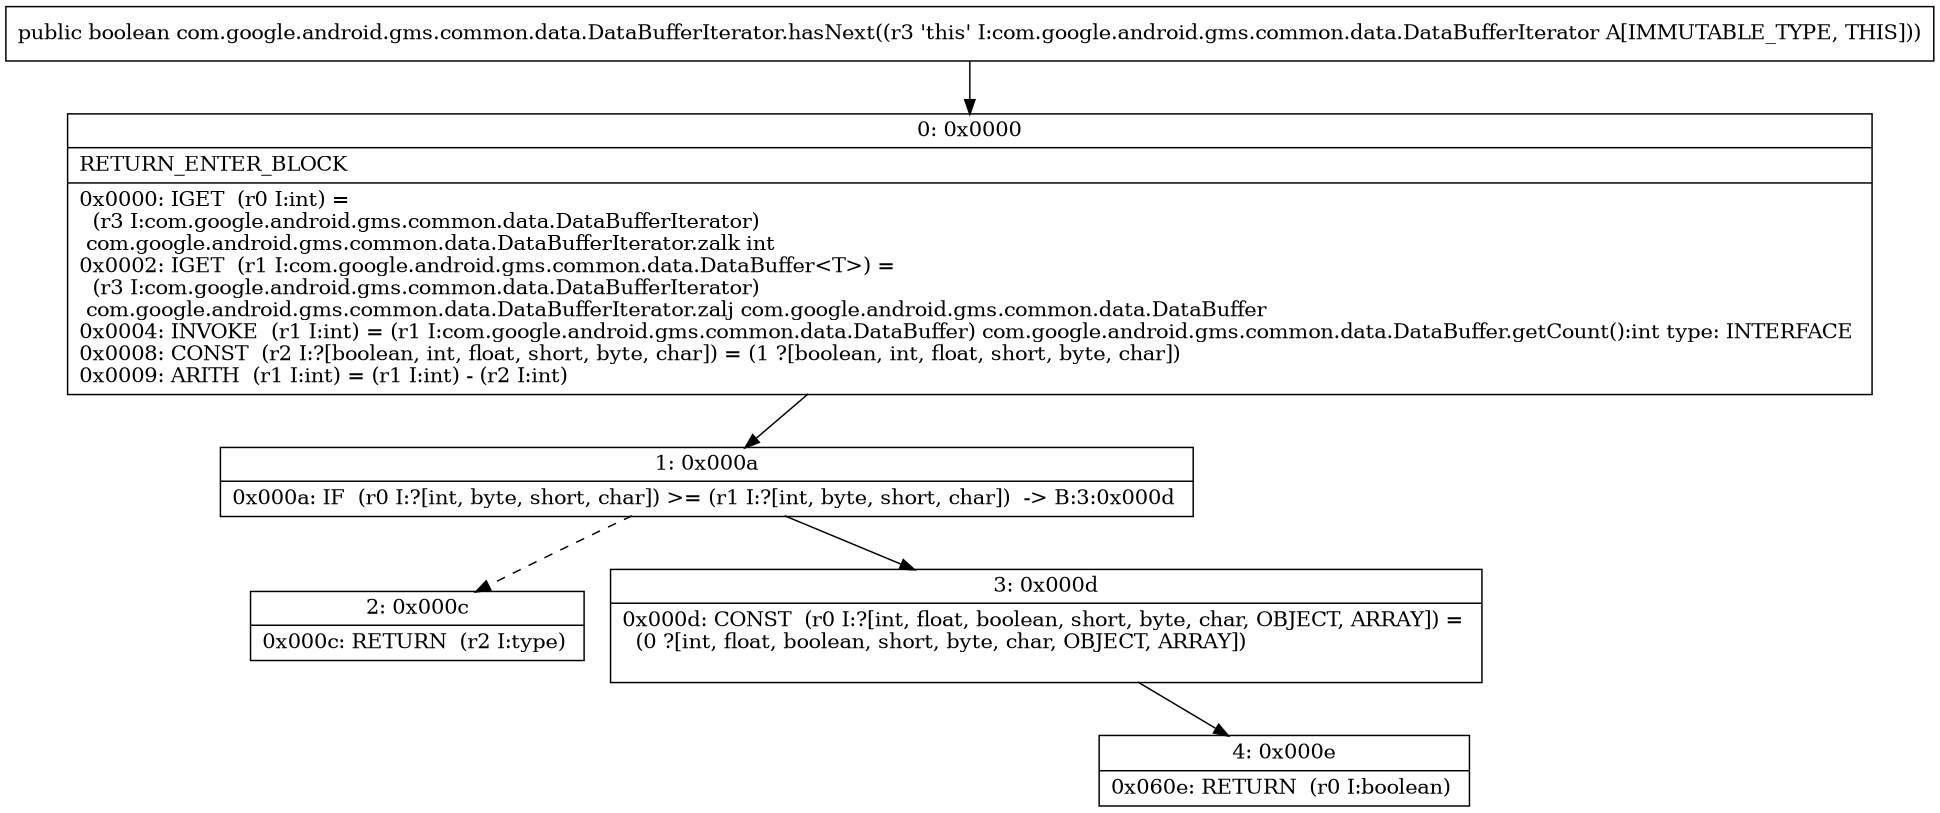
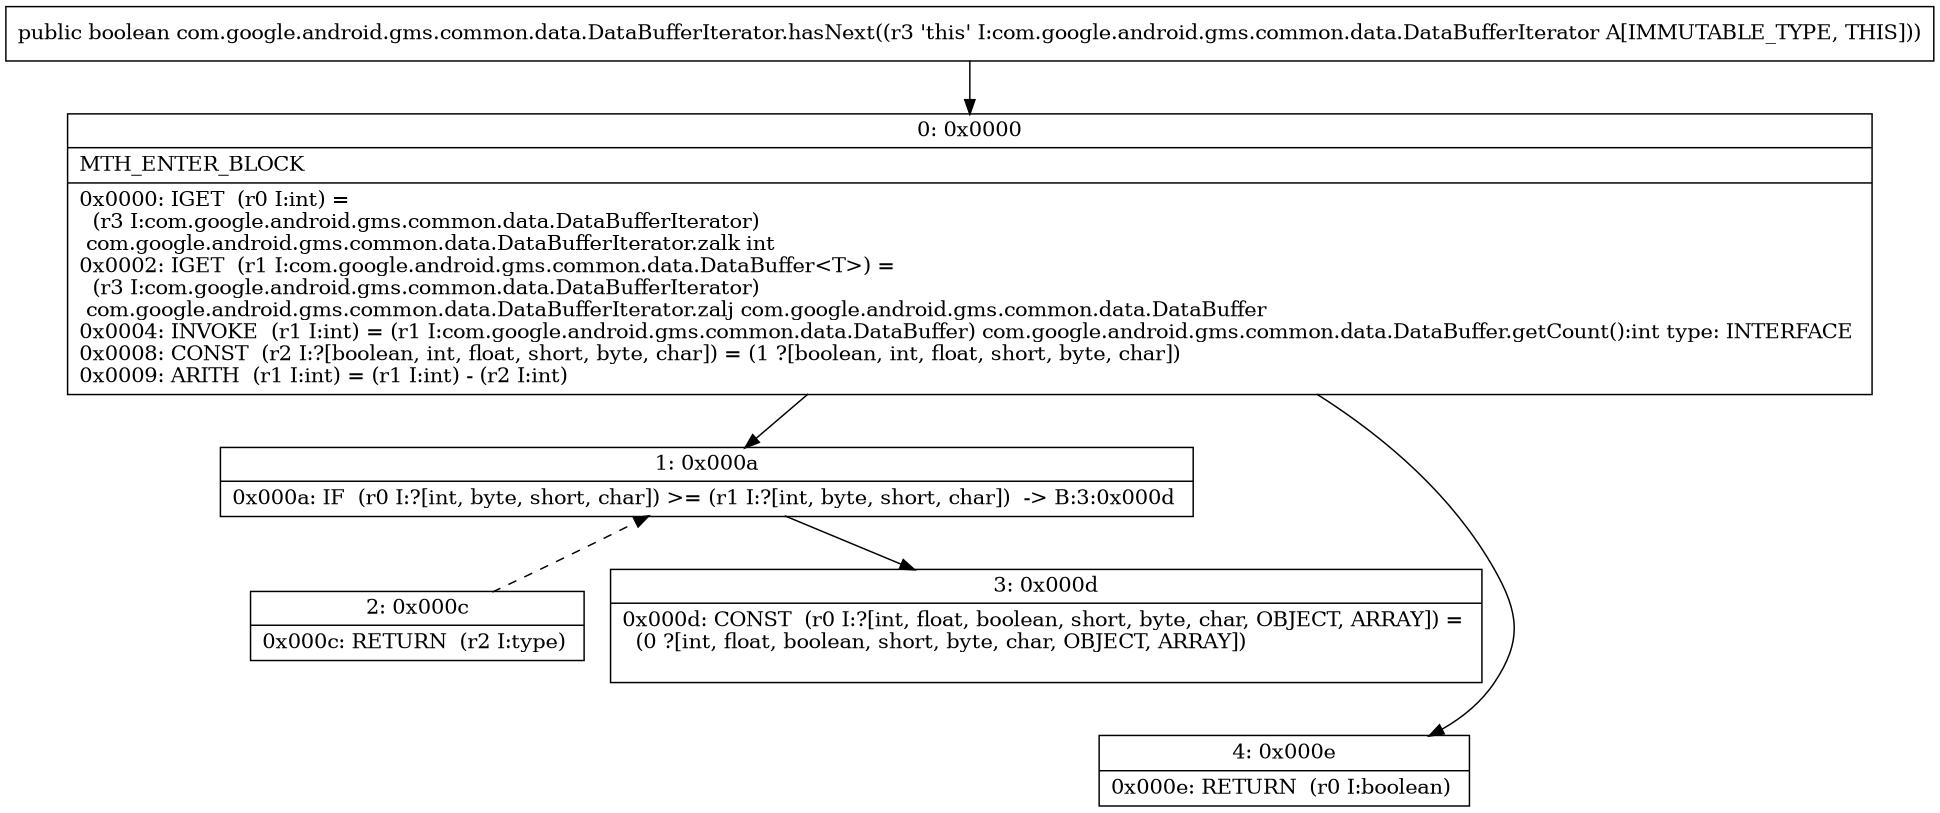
node "0: 0x0000": text "RETURN_ENTER_BLOCK" -> "MTH_ENTER_BLOCK"
edge "1: 0x000a" -> "2: 0x000c": reversed
edge "3: 0x000d" -> "4: 0x000e": now "0: 0x0000" -> "4: 0x000e"
node "4: 0x000e": text "0x060e: RETURN  (r0 I:boolean)" -> "0x000e: RETURN  (r0 I:boolean)"
